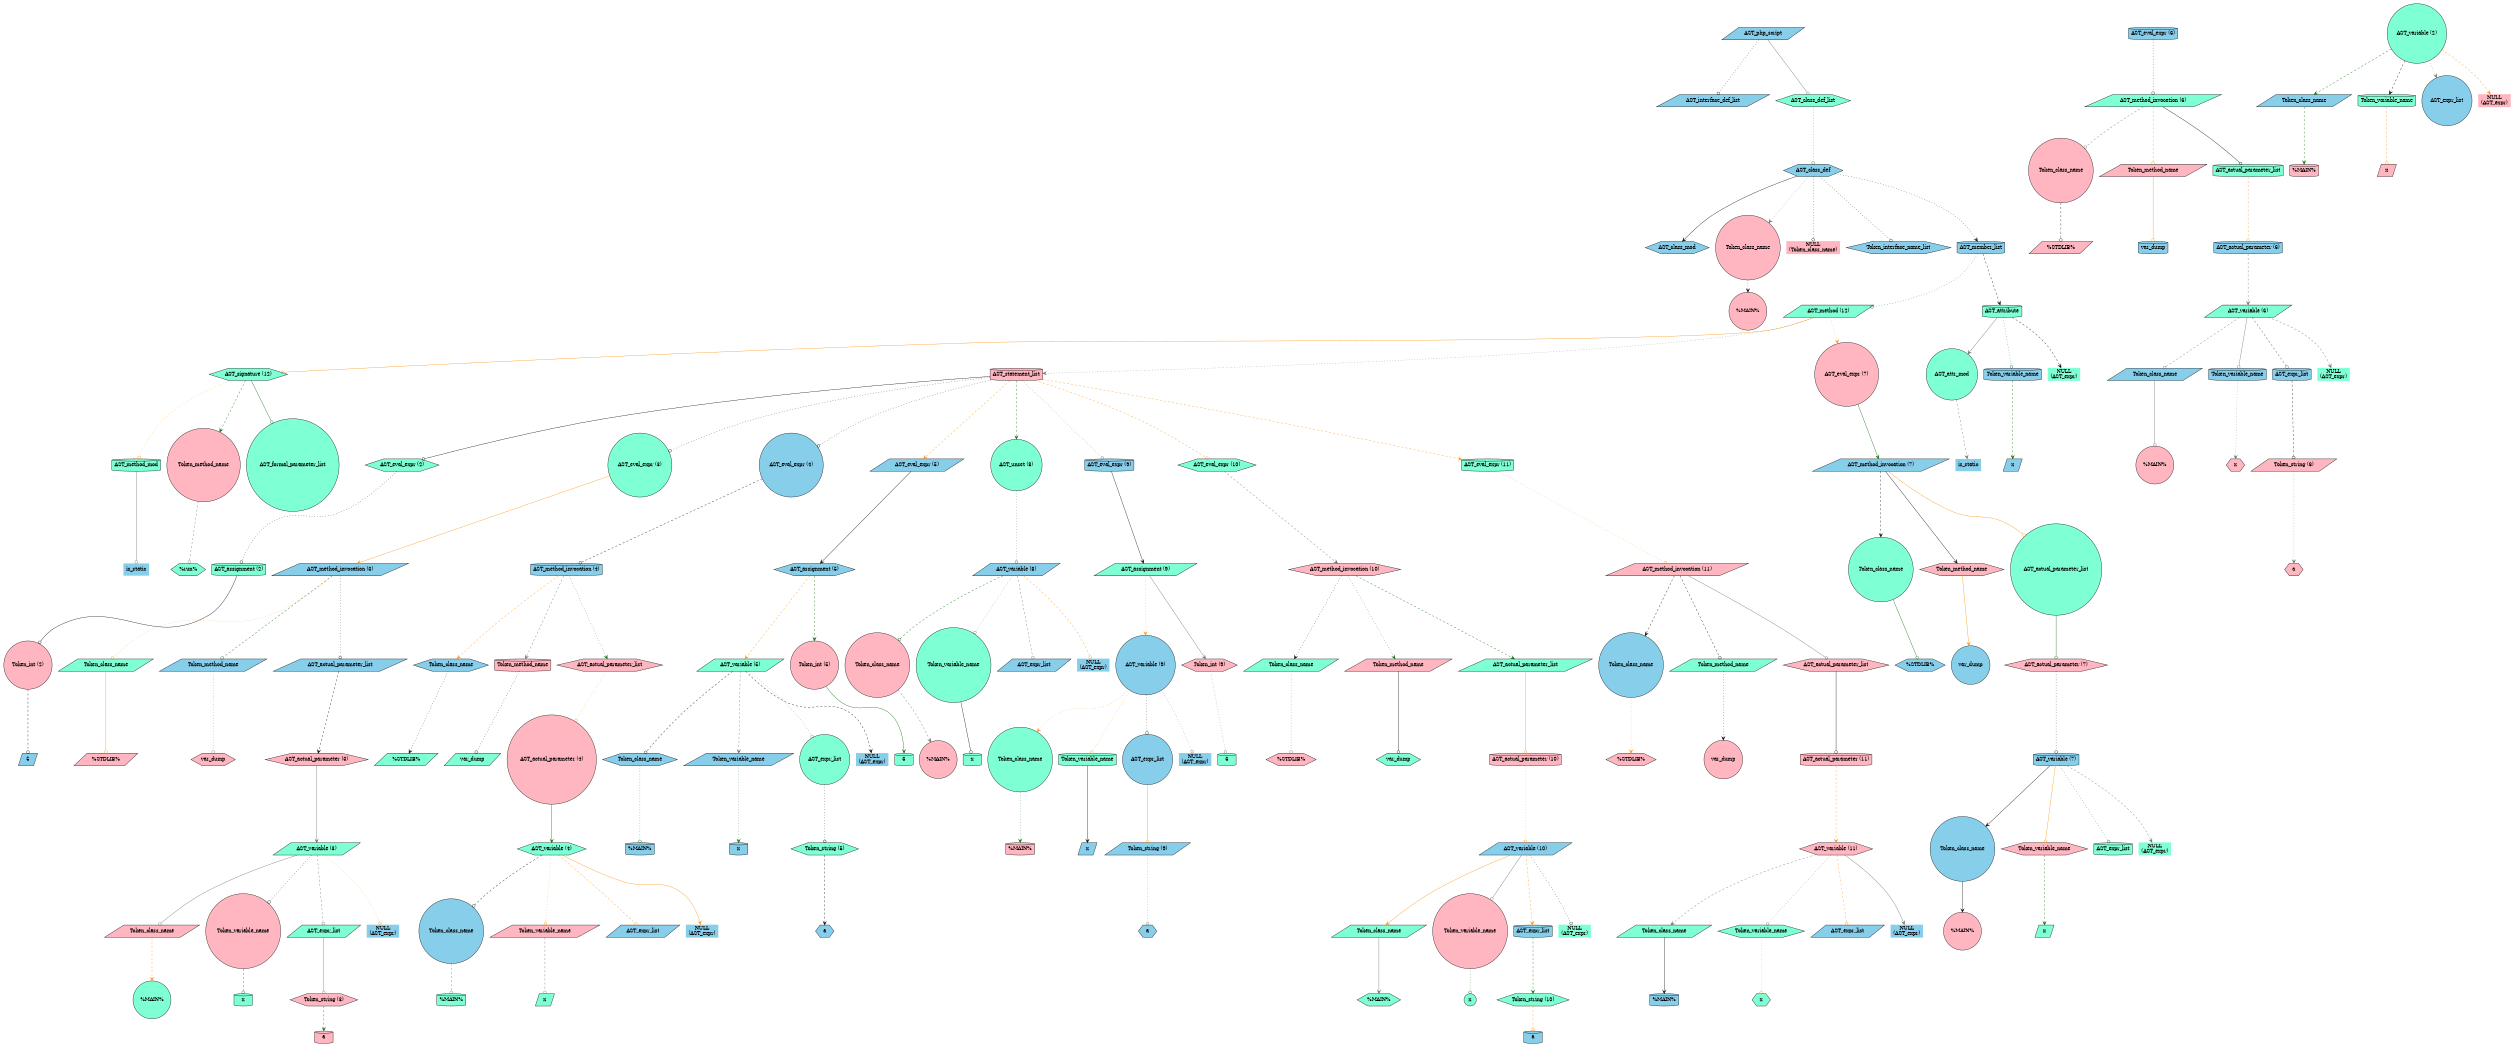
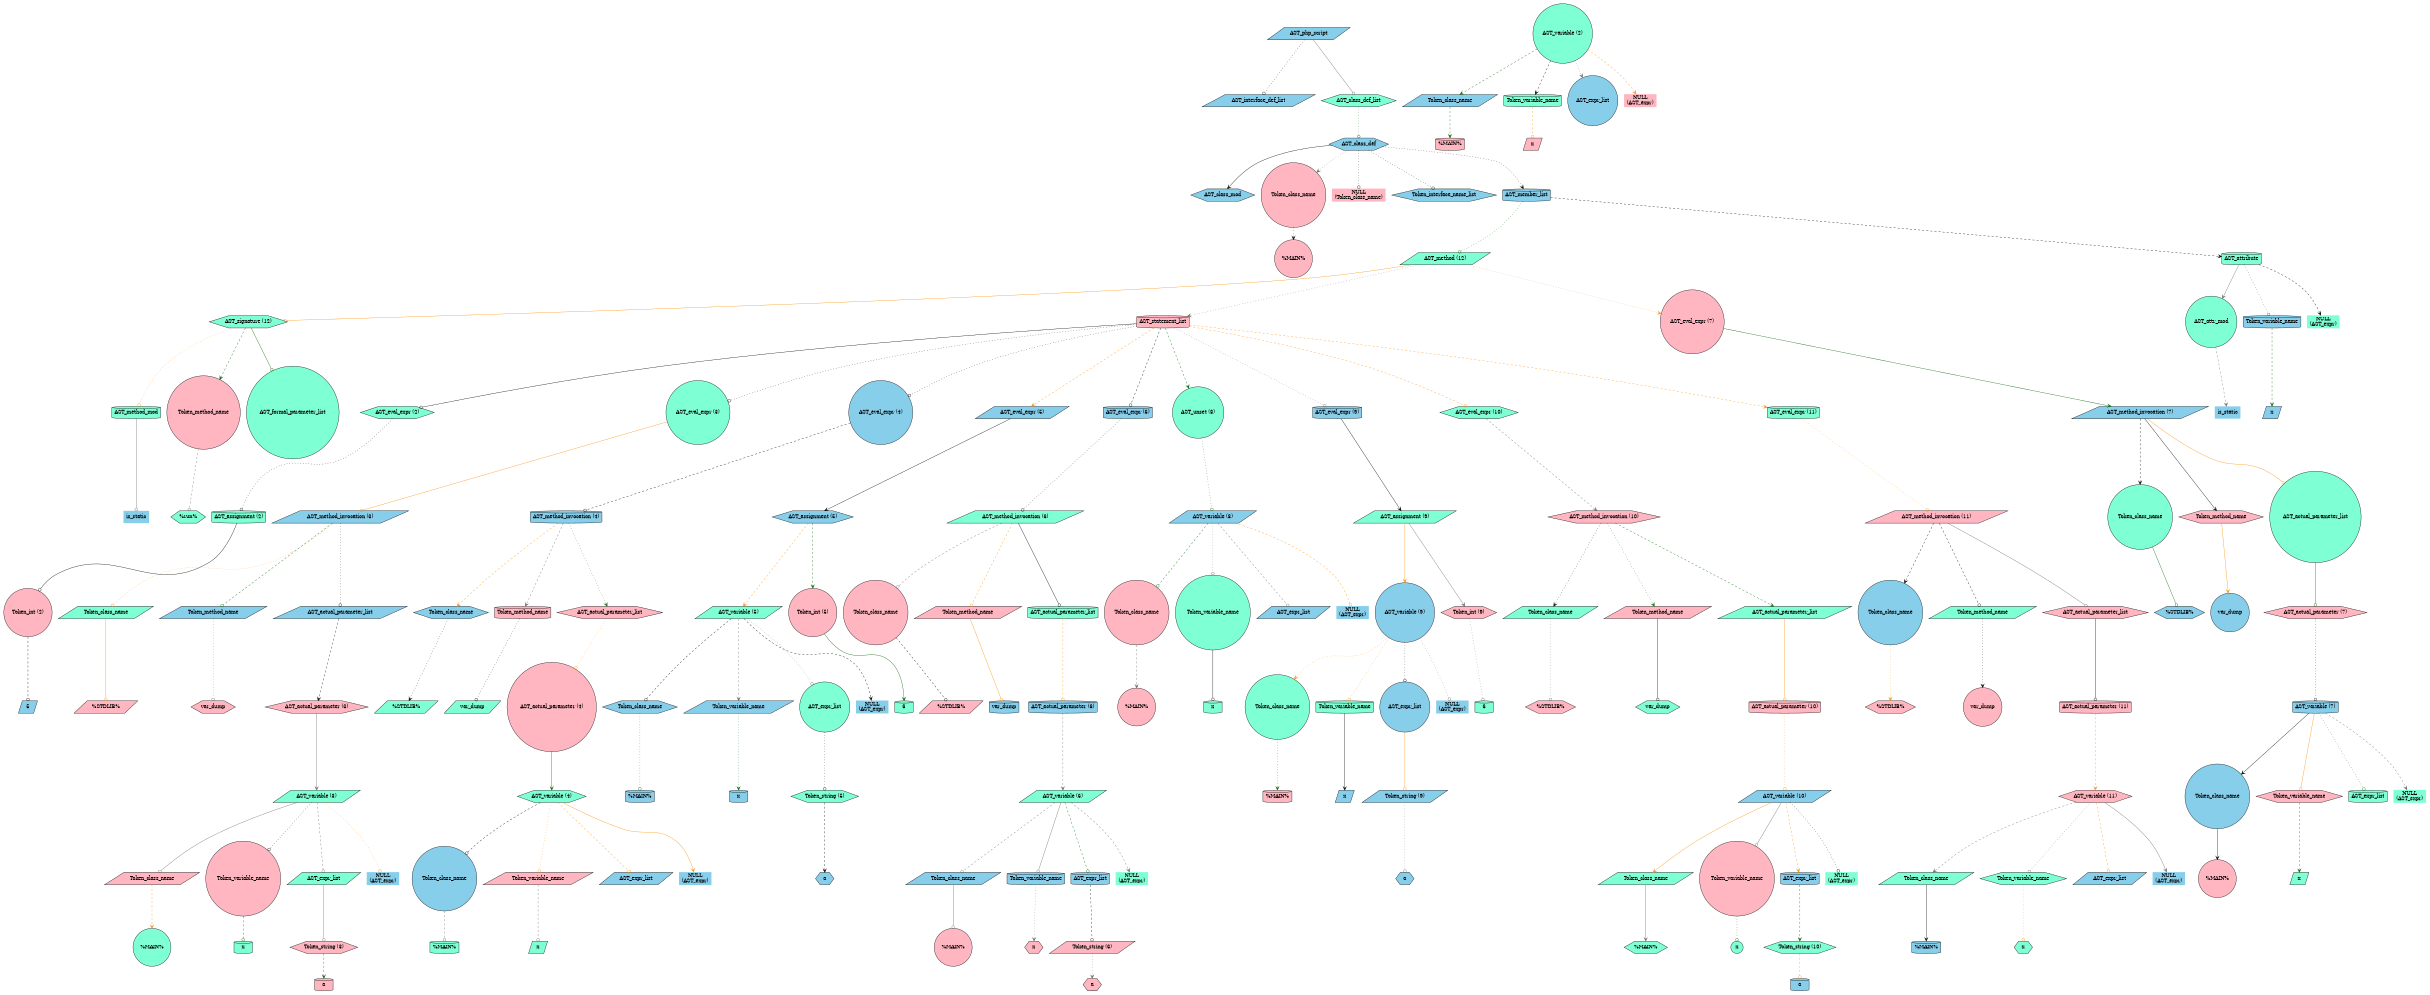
edge "AST_statement_list" -> "AST_eval_expr (6)": added
edge "AST_eval_expr (3)" -> "AST_method_invocation (3)": arrowhead vee -> odot
edge "AST_assignment (9)" -> "AST_variable (9)": style dotted -> solid
